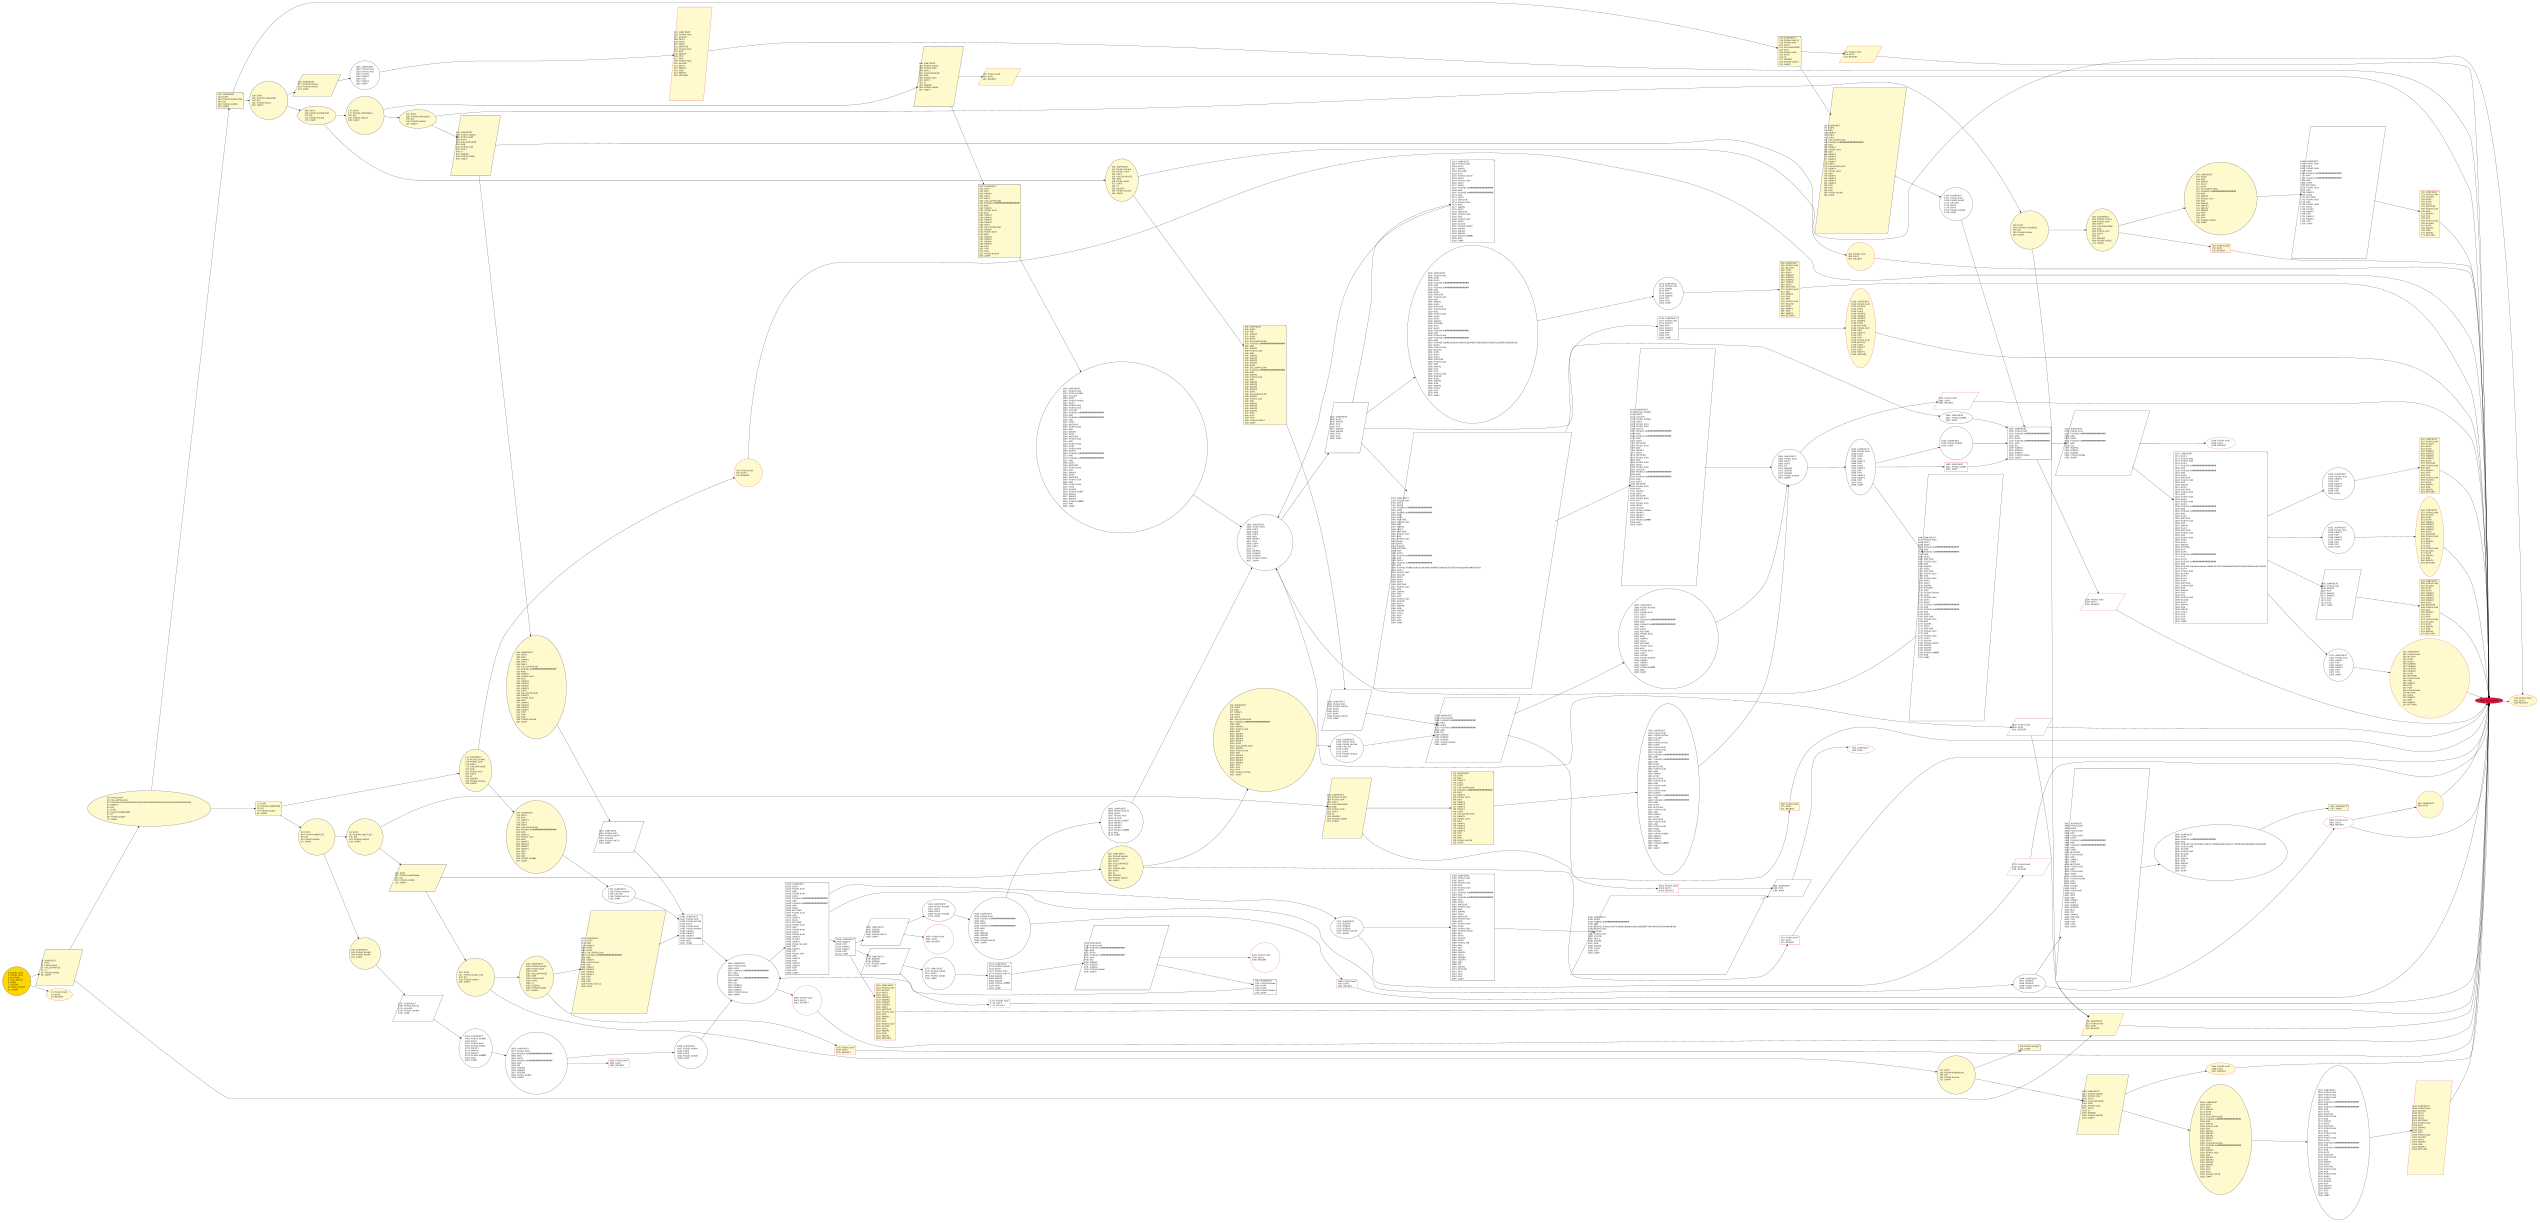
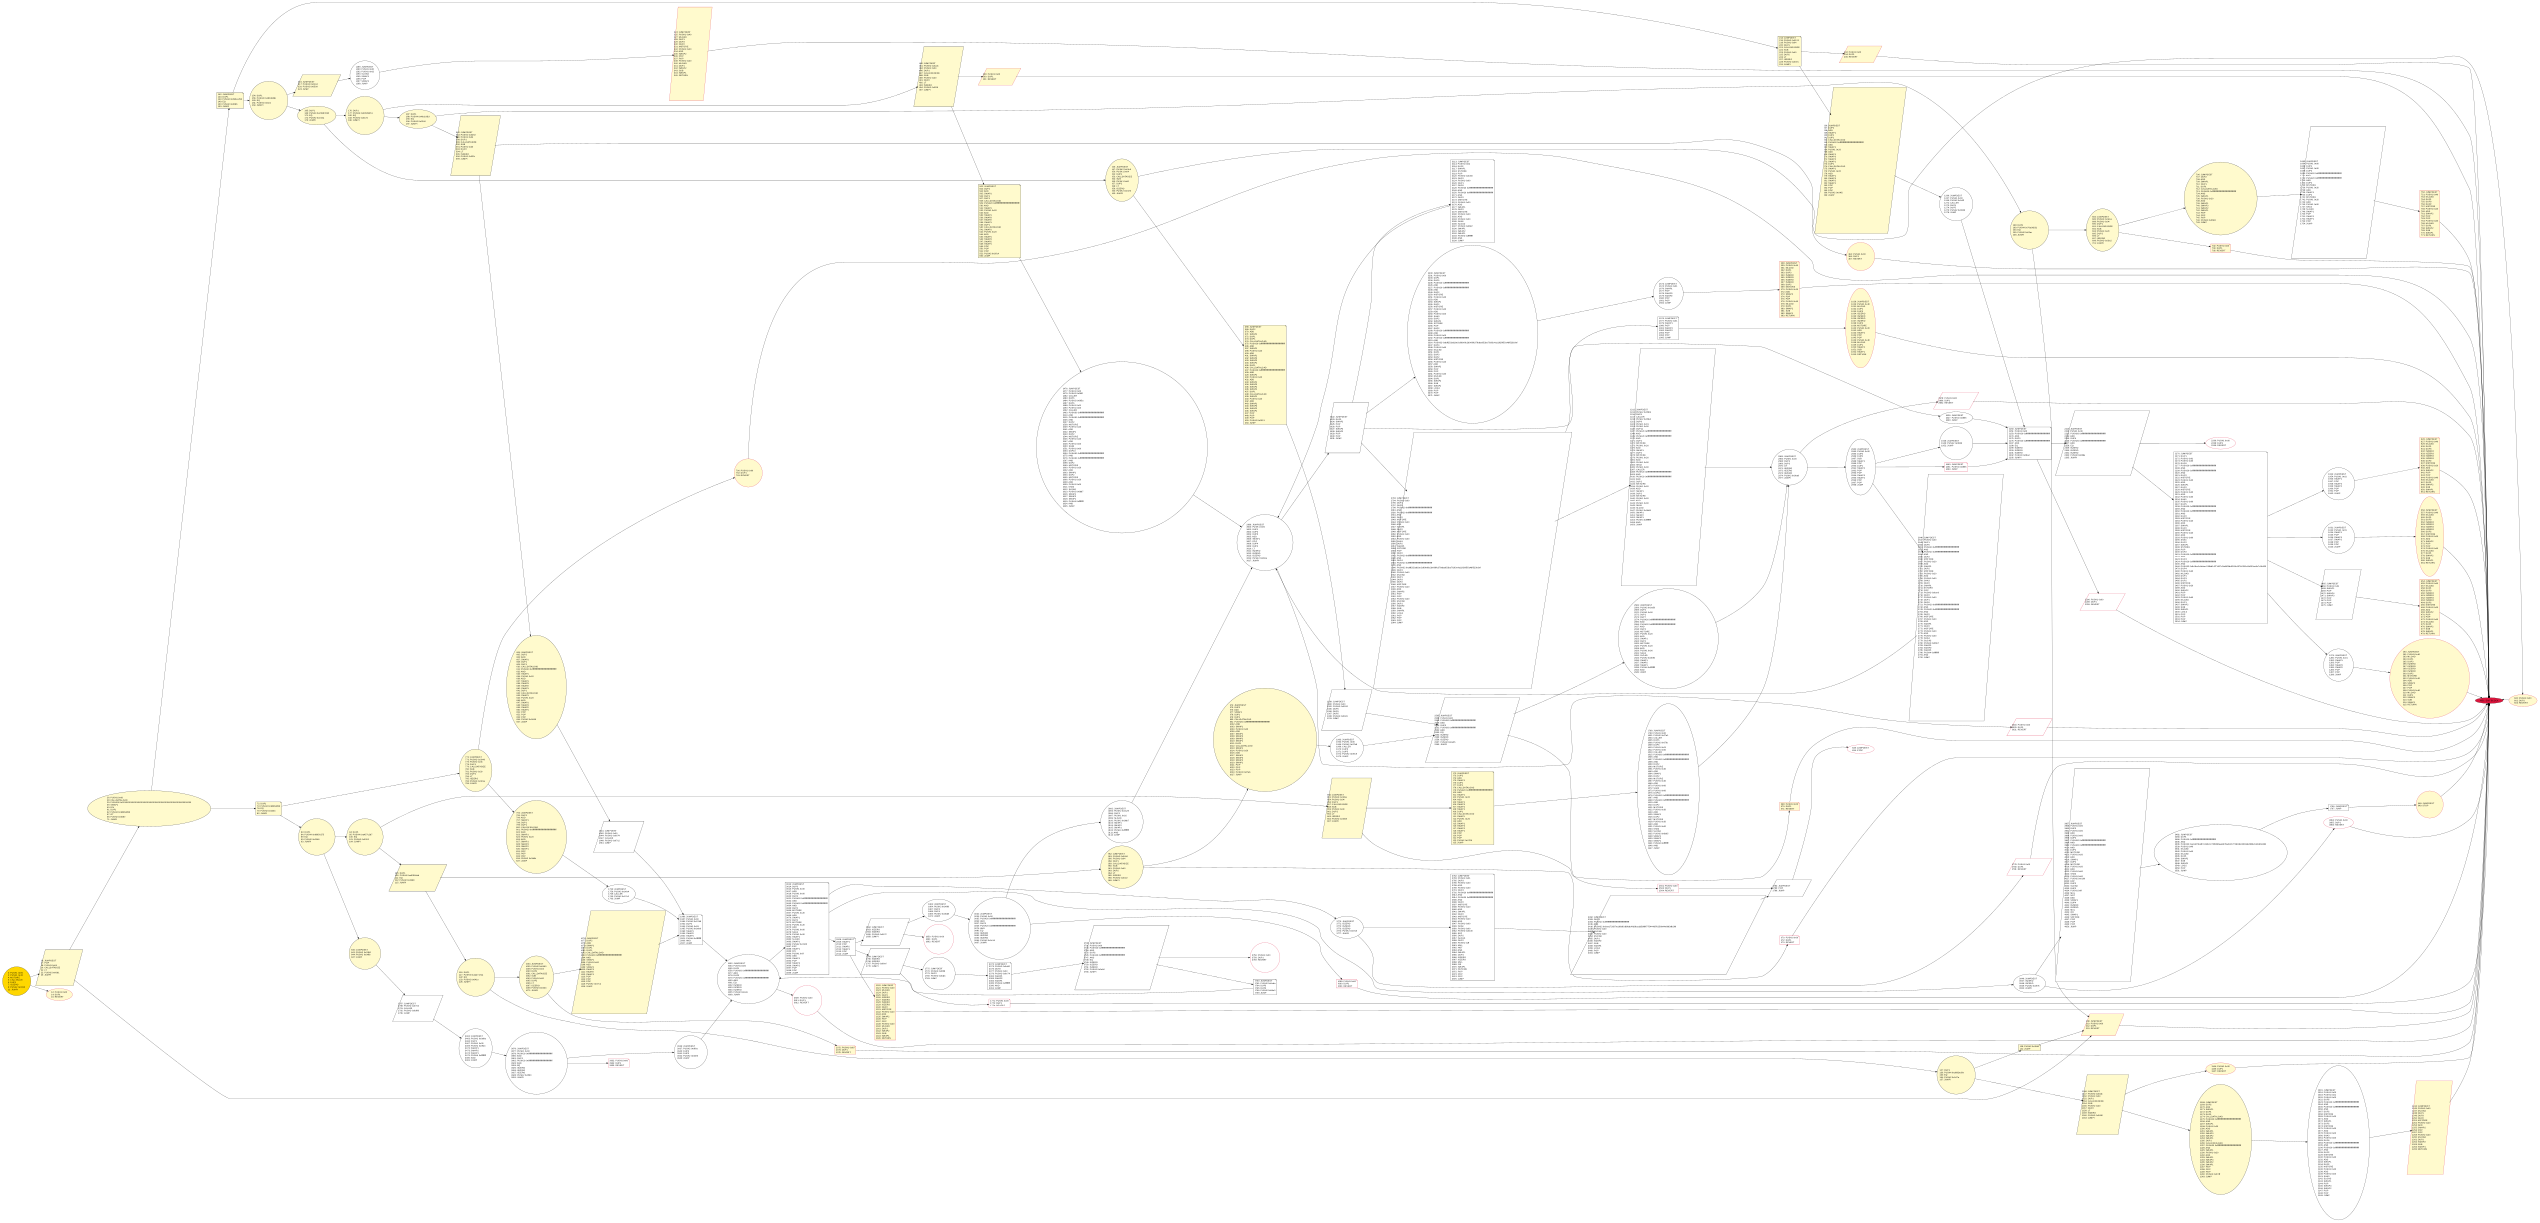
edge "4051: EXIT BLOCK" -> "600: PUSH1 0x00 602: DUP1 603: REVERT": reversed
node "1796: JUMPDEST 1797: JUMP": fillcolor lemonchiffon -> white
edge "3953: PUSH1 0x00 3955: DUP1 3956: REVERT" -> "848: JUMPDEST 849: STOP": now "1796: JUMPDEST 1797: JUMP" -> "848: JUMPDEST 849: STOP"
edge "3018: PUSH1 0x00 3020: DUP1 3021: REVERT" -> "209: JUMPDEST 210: PUSH1 0x00 212: DUP1 213: REVERT": now "138: PUSH2 0x00d1 141: JUMP" -> "209: JUMPDEST 210: PUSH1 0x00 212: DUP1 213: REVERT"
